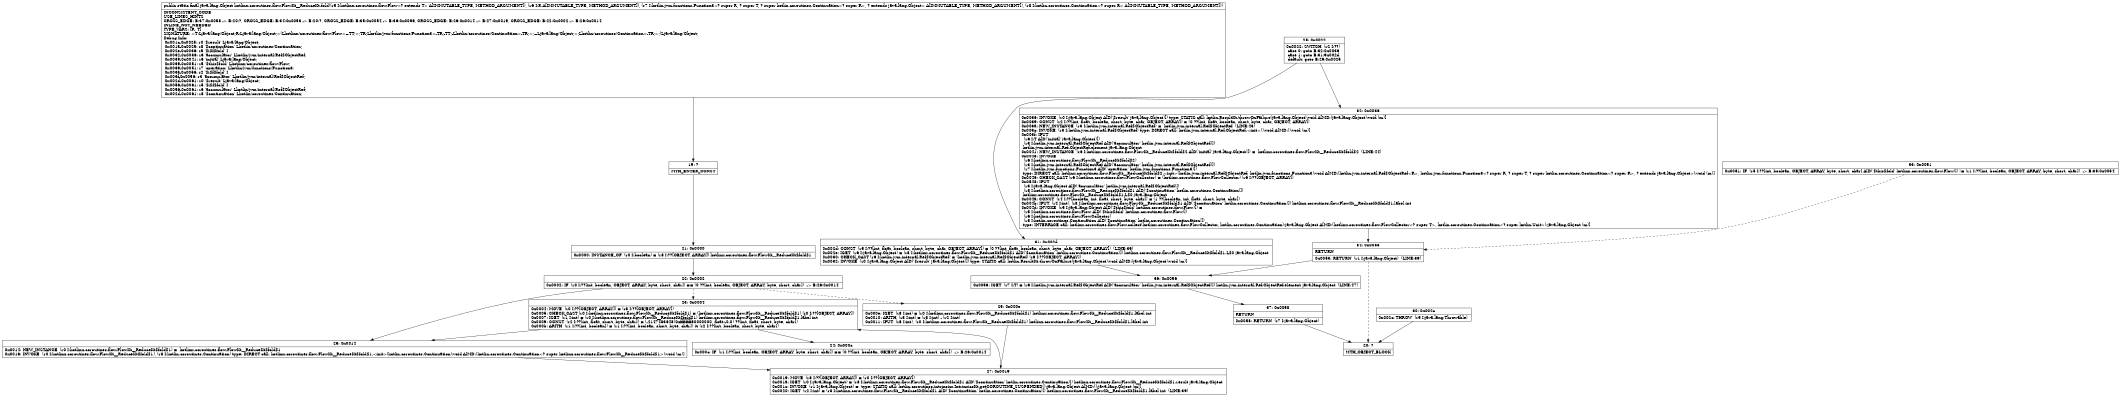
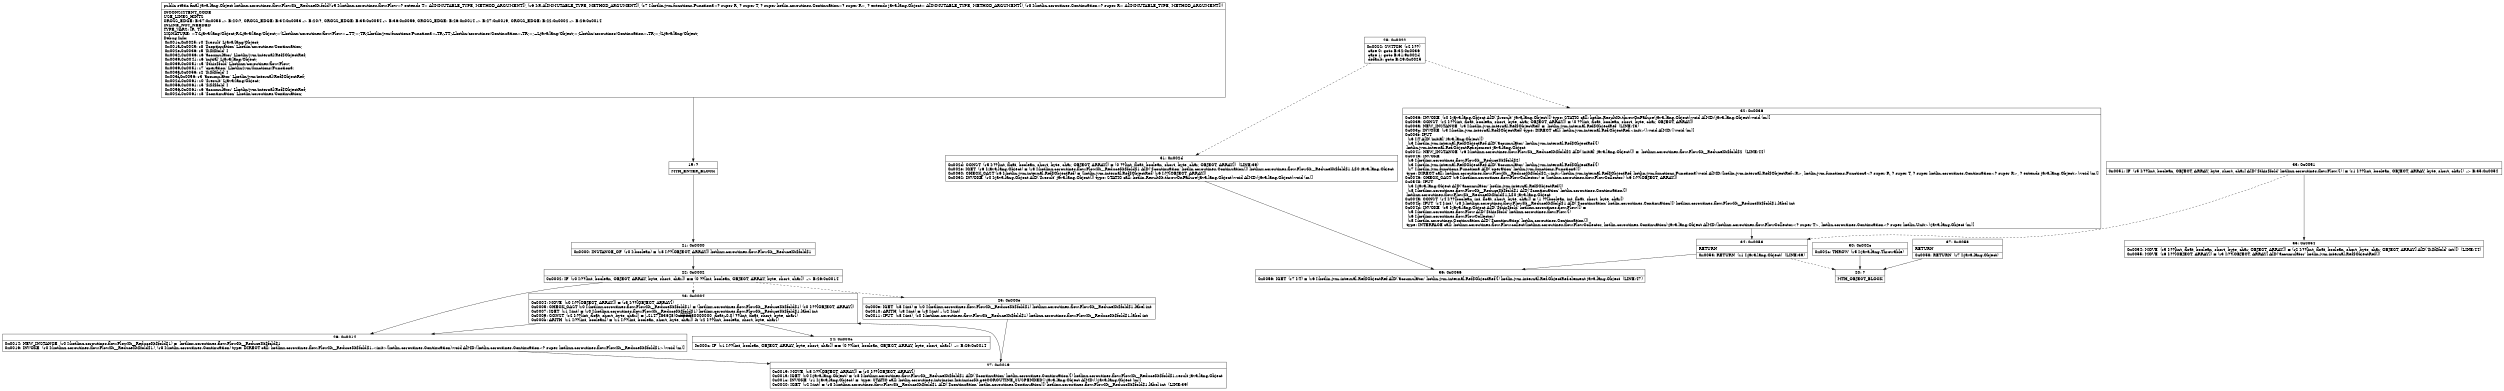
edge "28: 0x0022" -> "32: 0x0036": style solid -> dashed
edge "28: 0x0022" -> "31: 0x002d": style solid -> dashed
node "19: ?": text "MTH_ENTER_CONST" -> "MTH_ENTER_BLOCK"
node "35: 0x0054": added
edge "36: 0x0056" -> "37: 0x0058": removed
